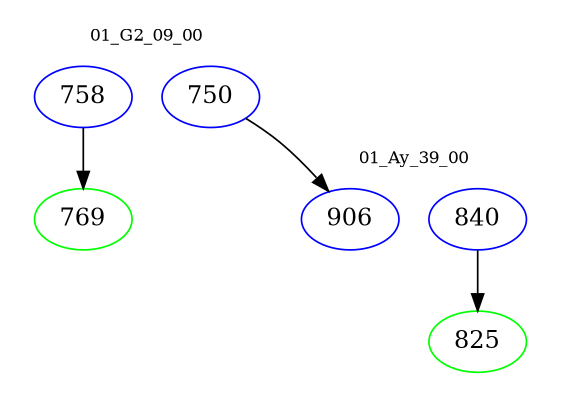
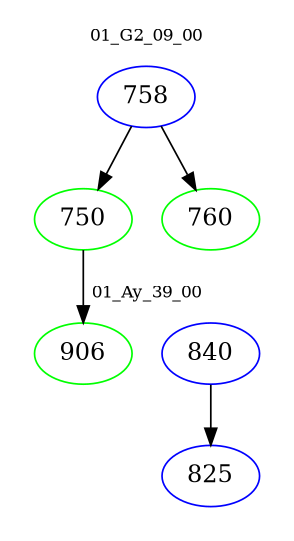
node "750": color blue -> green
edge "758" -> "750": added
node "769": label "769" -> "760"
node "906": color blue -> green
node "825": color green -> blue
